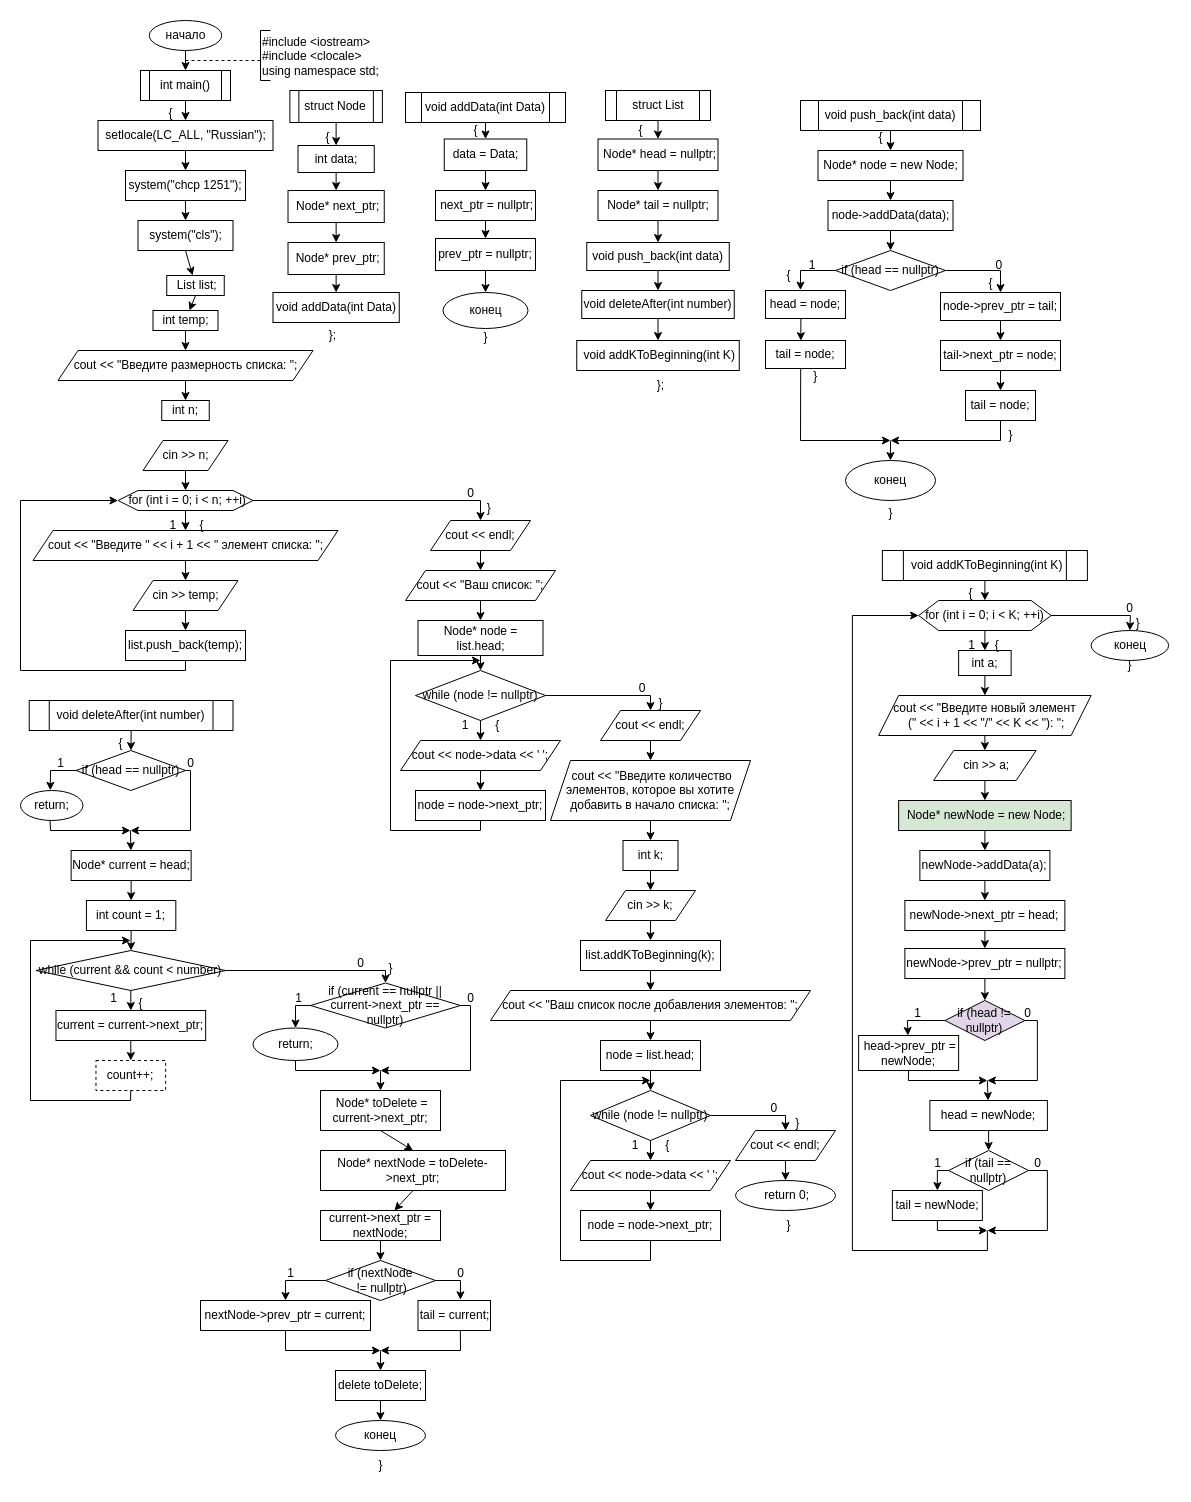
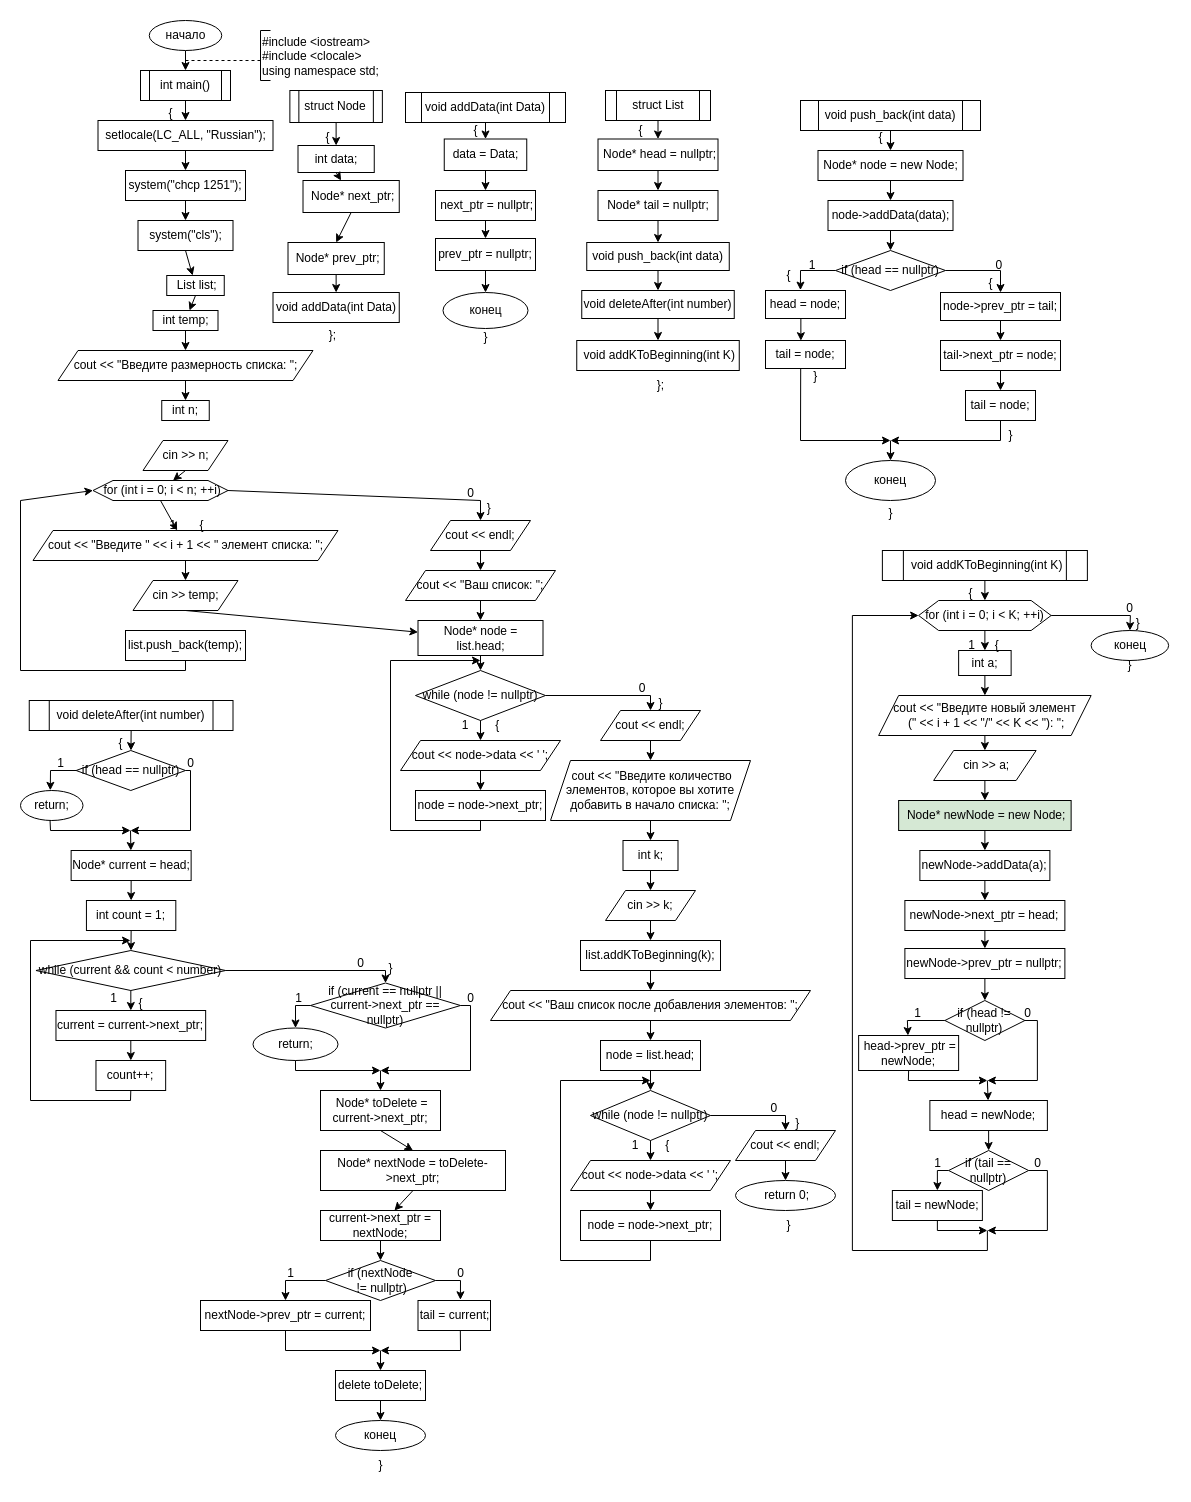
node "Node* next_ptr;": moved (336, 207) -> (351, 197)
node "for (int i = 0; i < n; ++i)": moved (186, 501) -> (161, 491)
edge "cin >> temp;" -> "list.push_back(temp);": now "cin >> temp;" -> "Node* node = list.head;"
node "if (head != nullptr)": fillcolor #e1d5e7 -> #ffffff
node "count++;": style dashed -> solid
